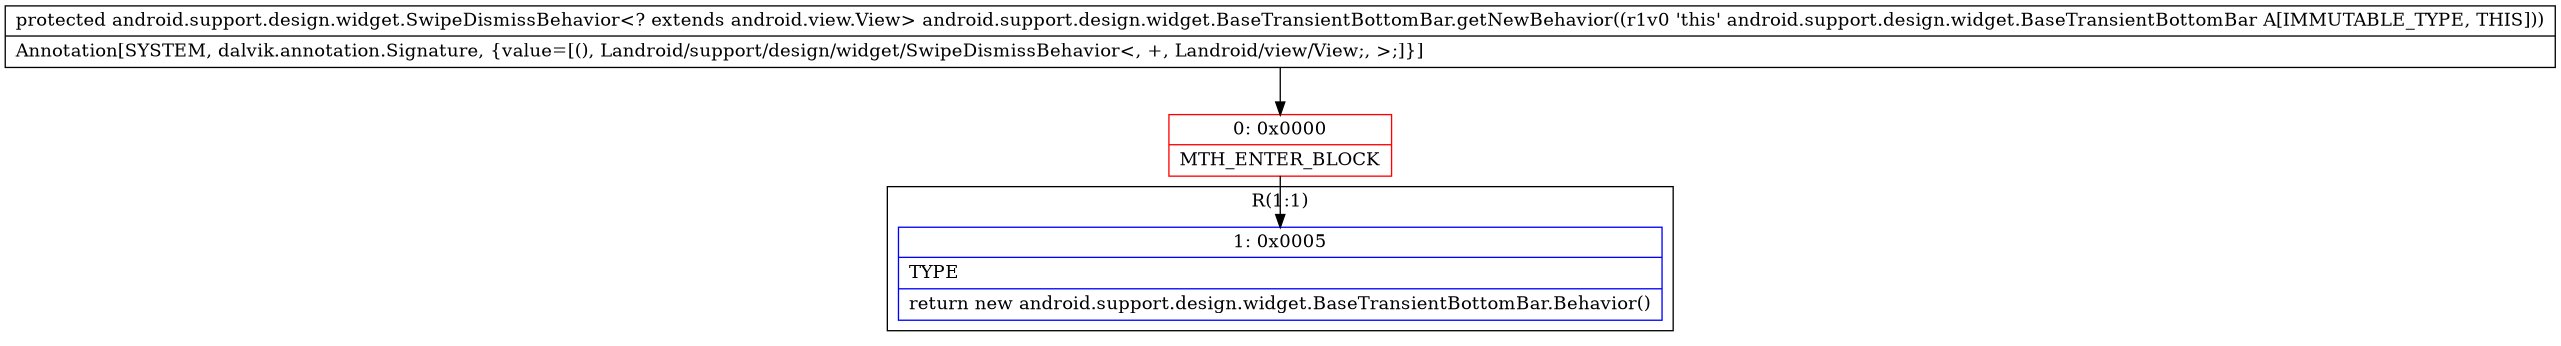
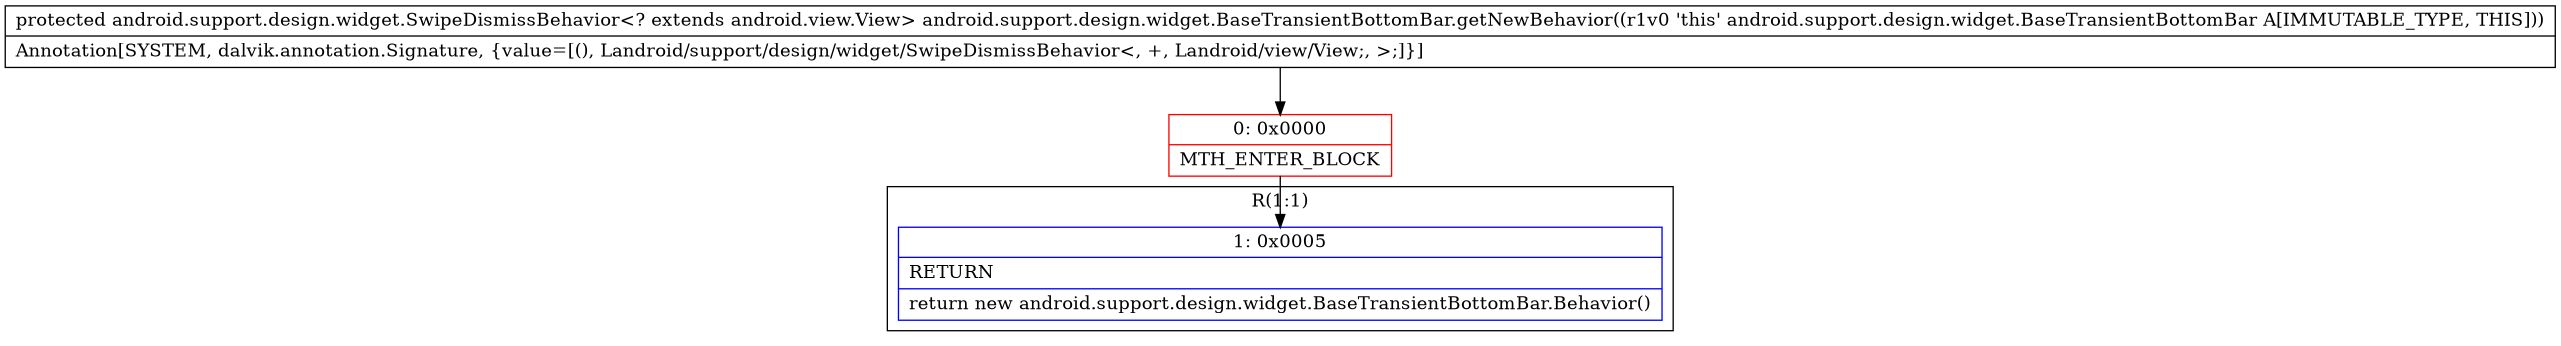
node "1: 0x0005": text "TYPE" -> "RETURN"
